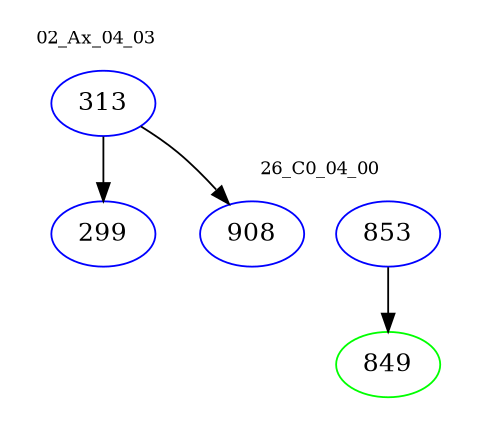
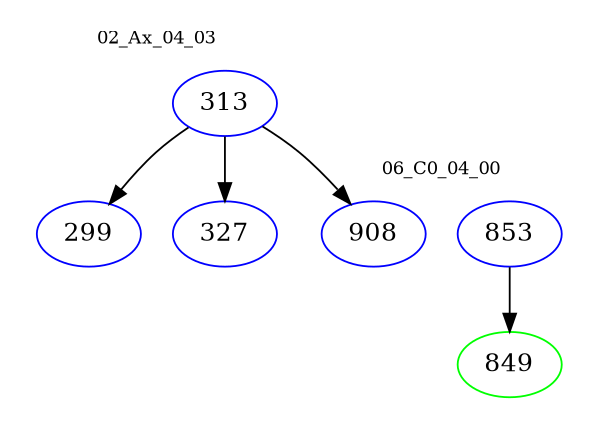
cluster "26_C0_04_00": label "26_C0_04_00" -> "06_C0_04_00"
node "327": added
